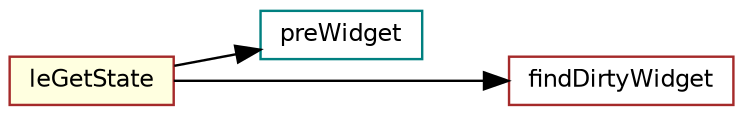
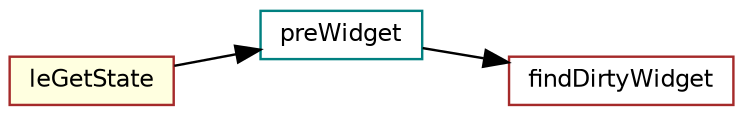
edge "leGetState" -> "findDirtyWidget": now "preWidget" -> "findDirtyWidget"
